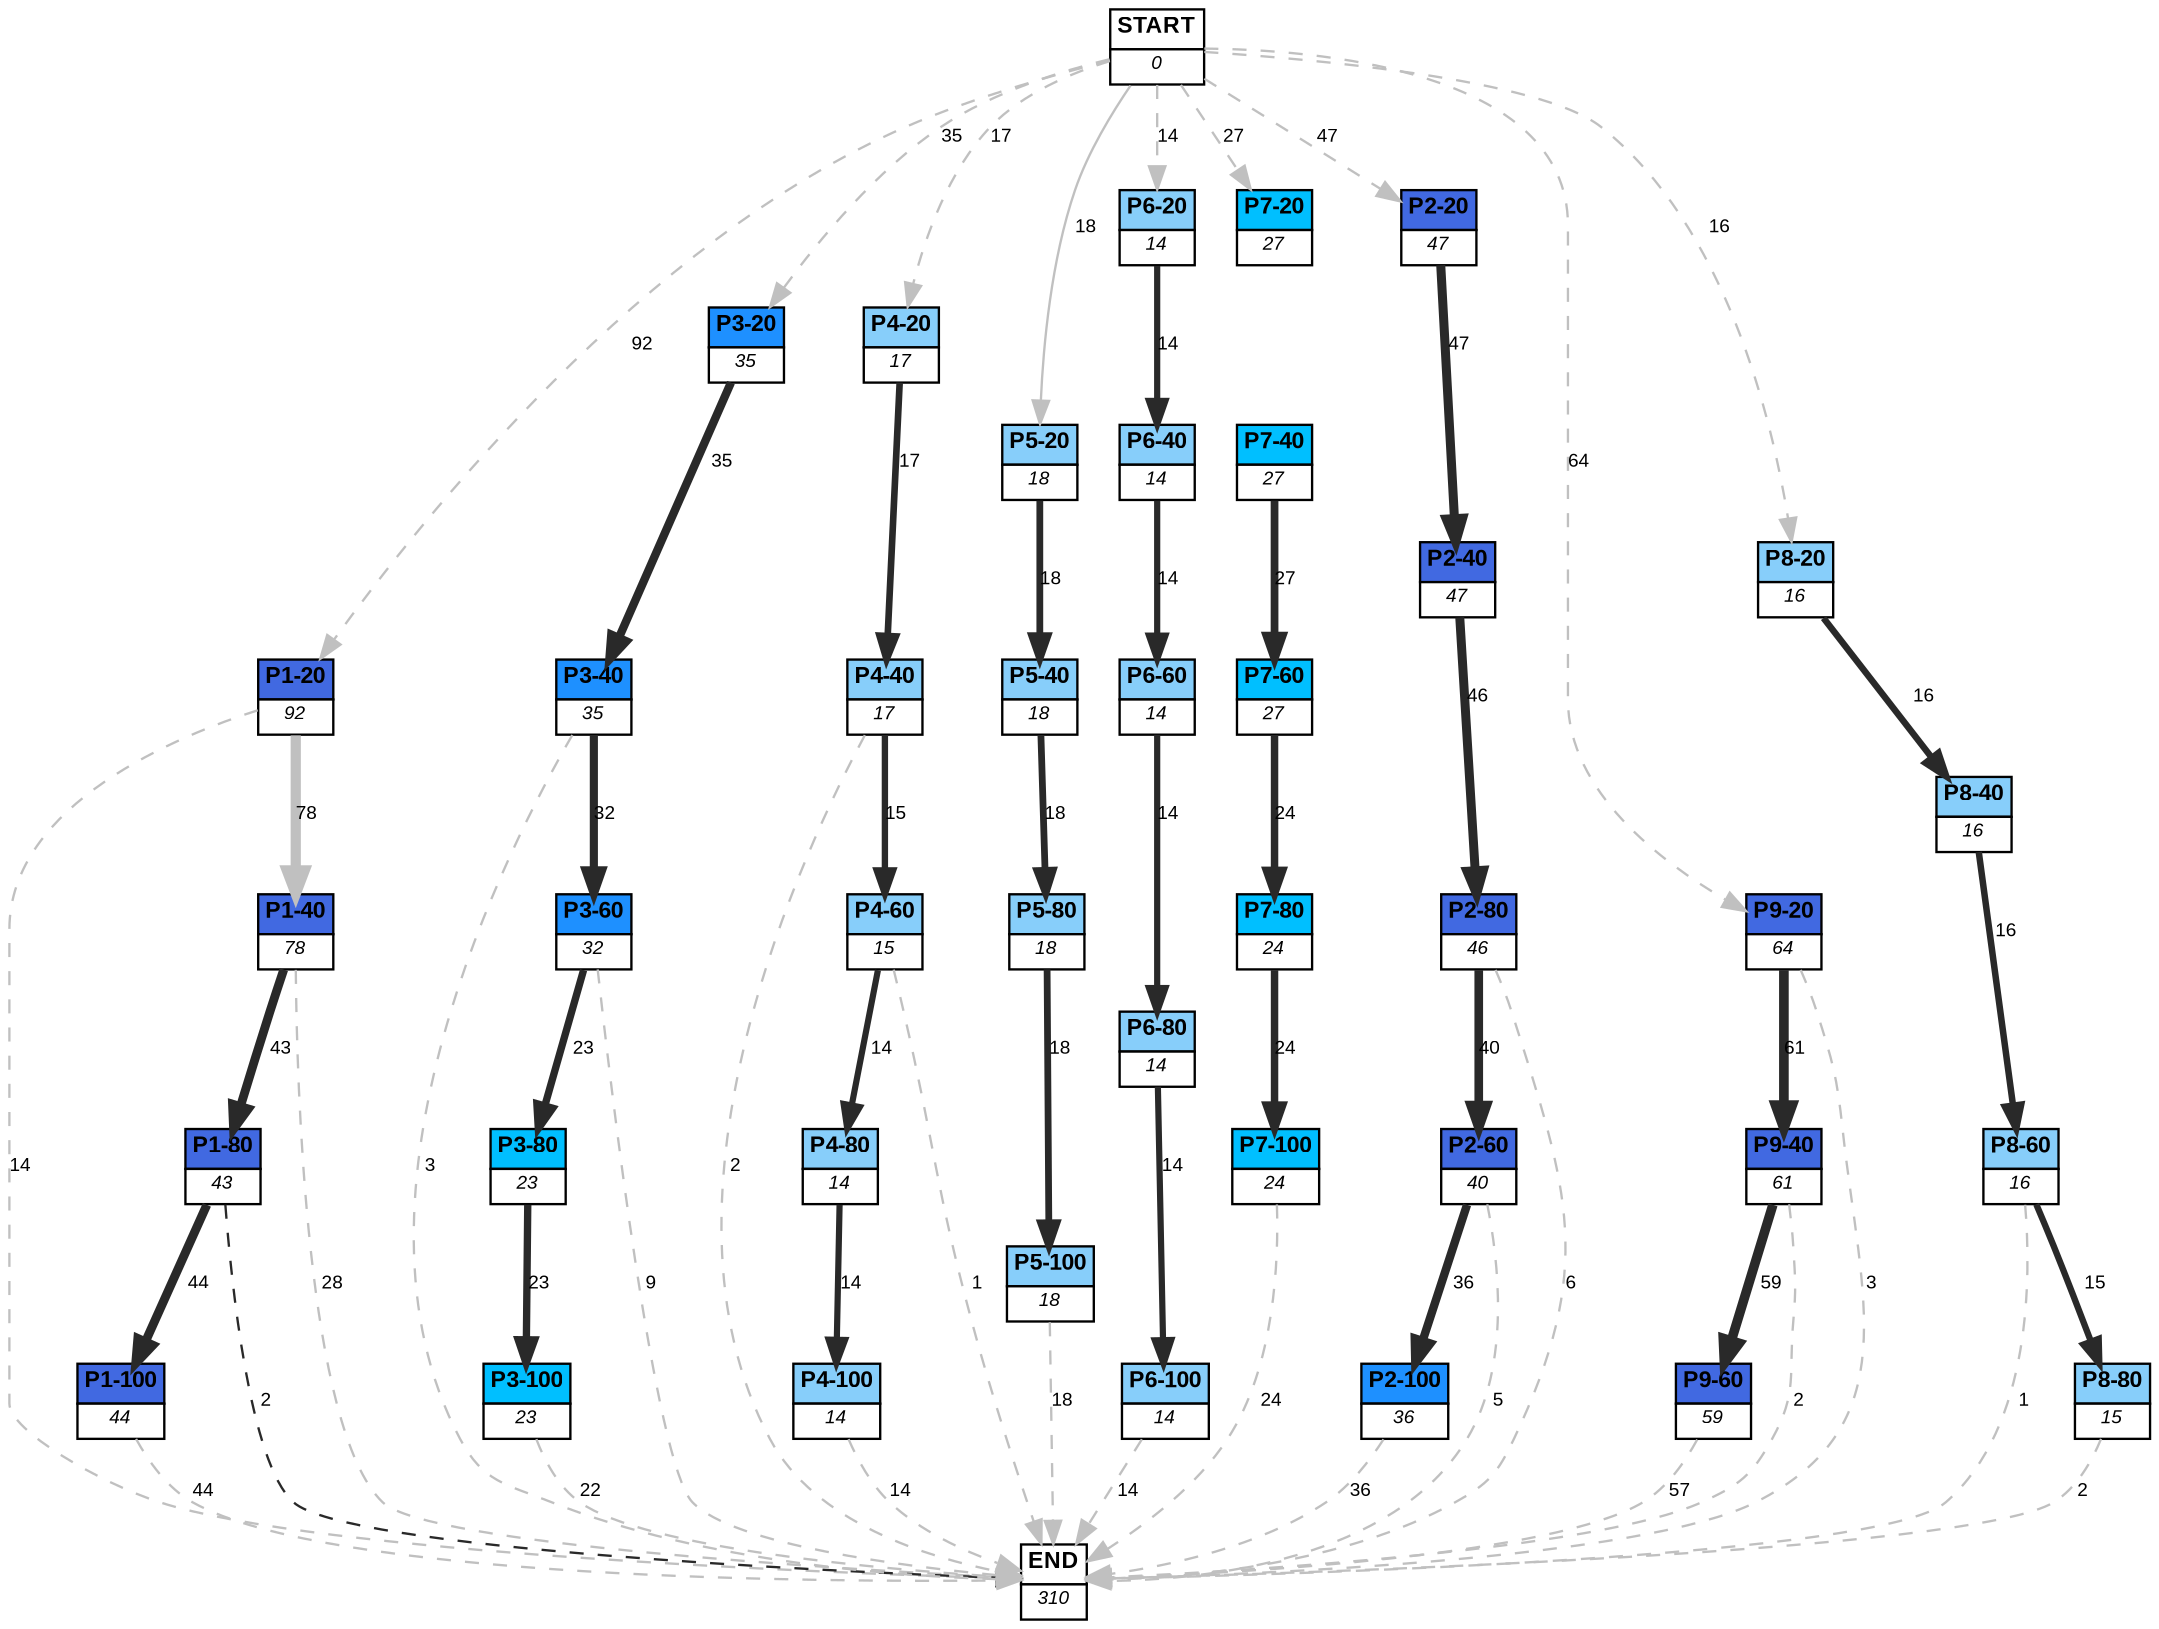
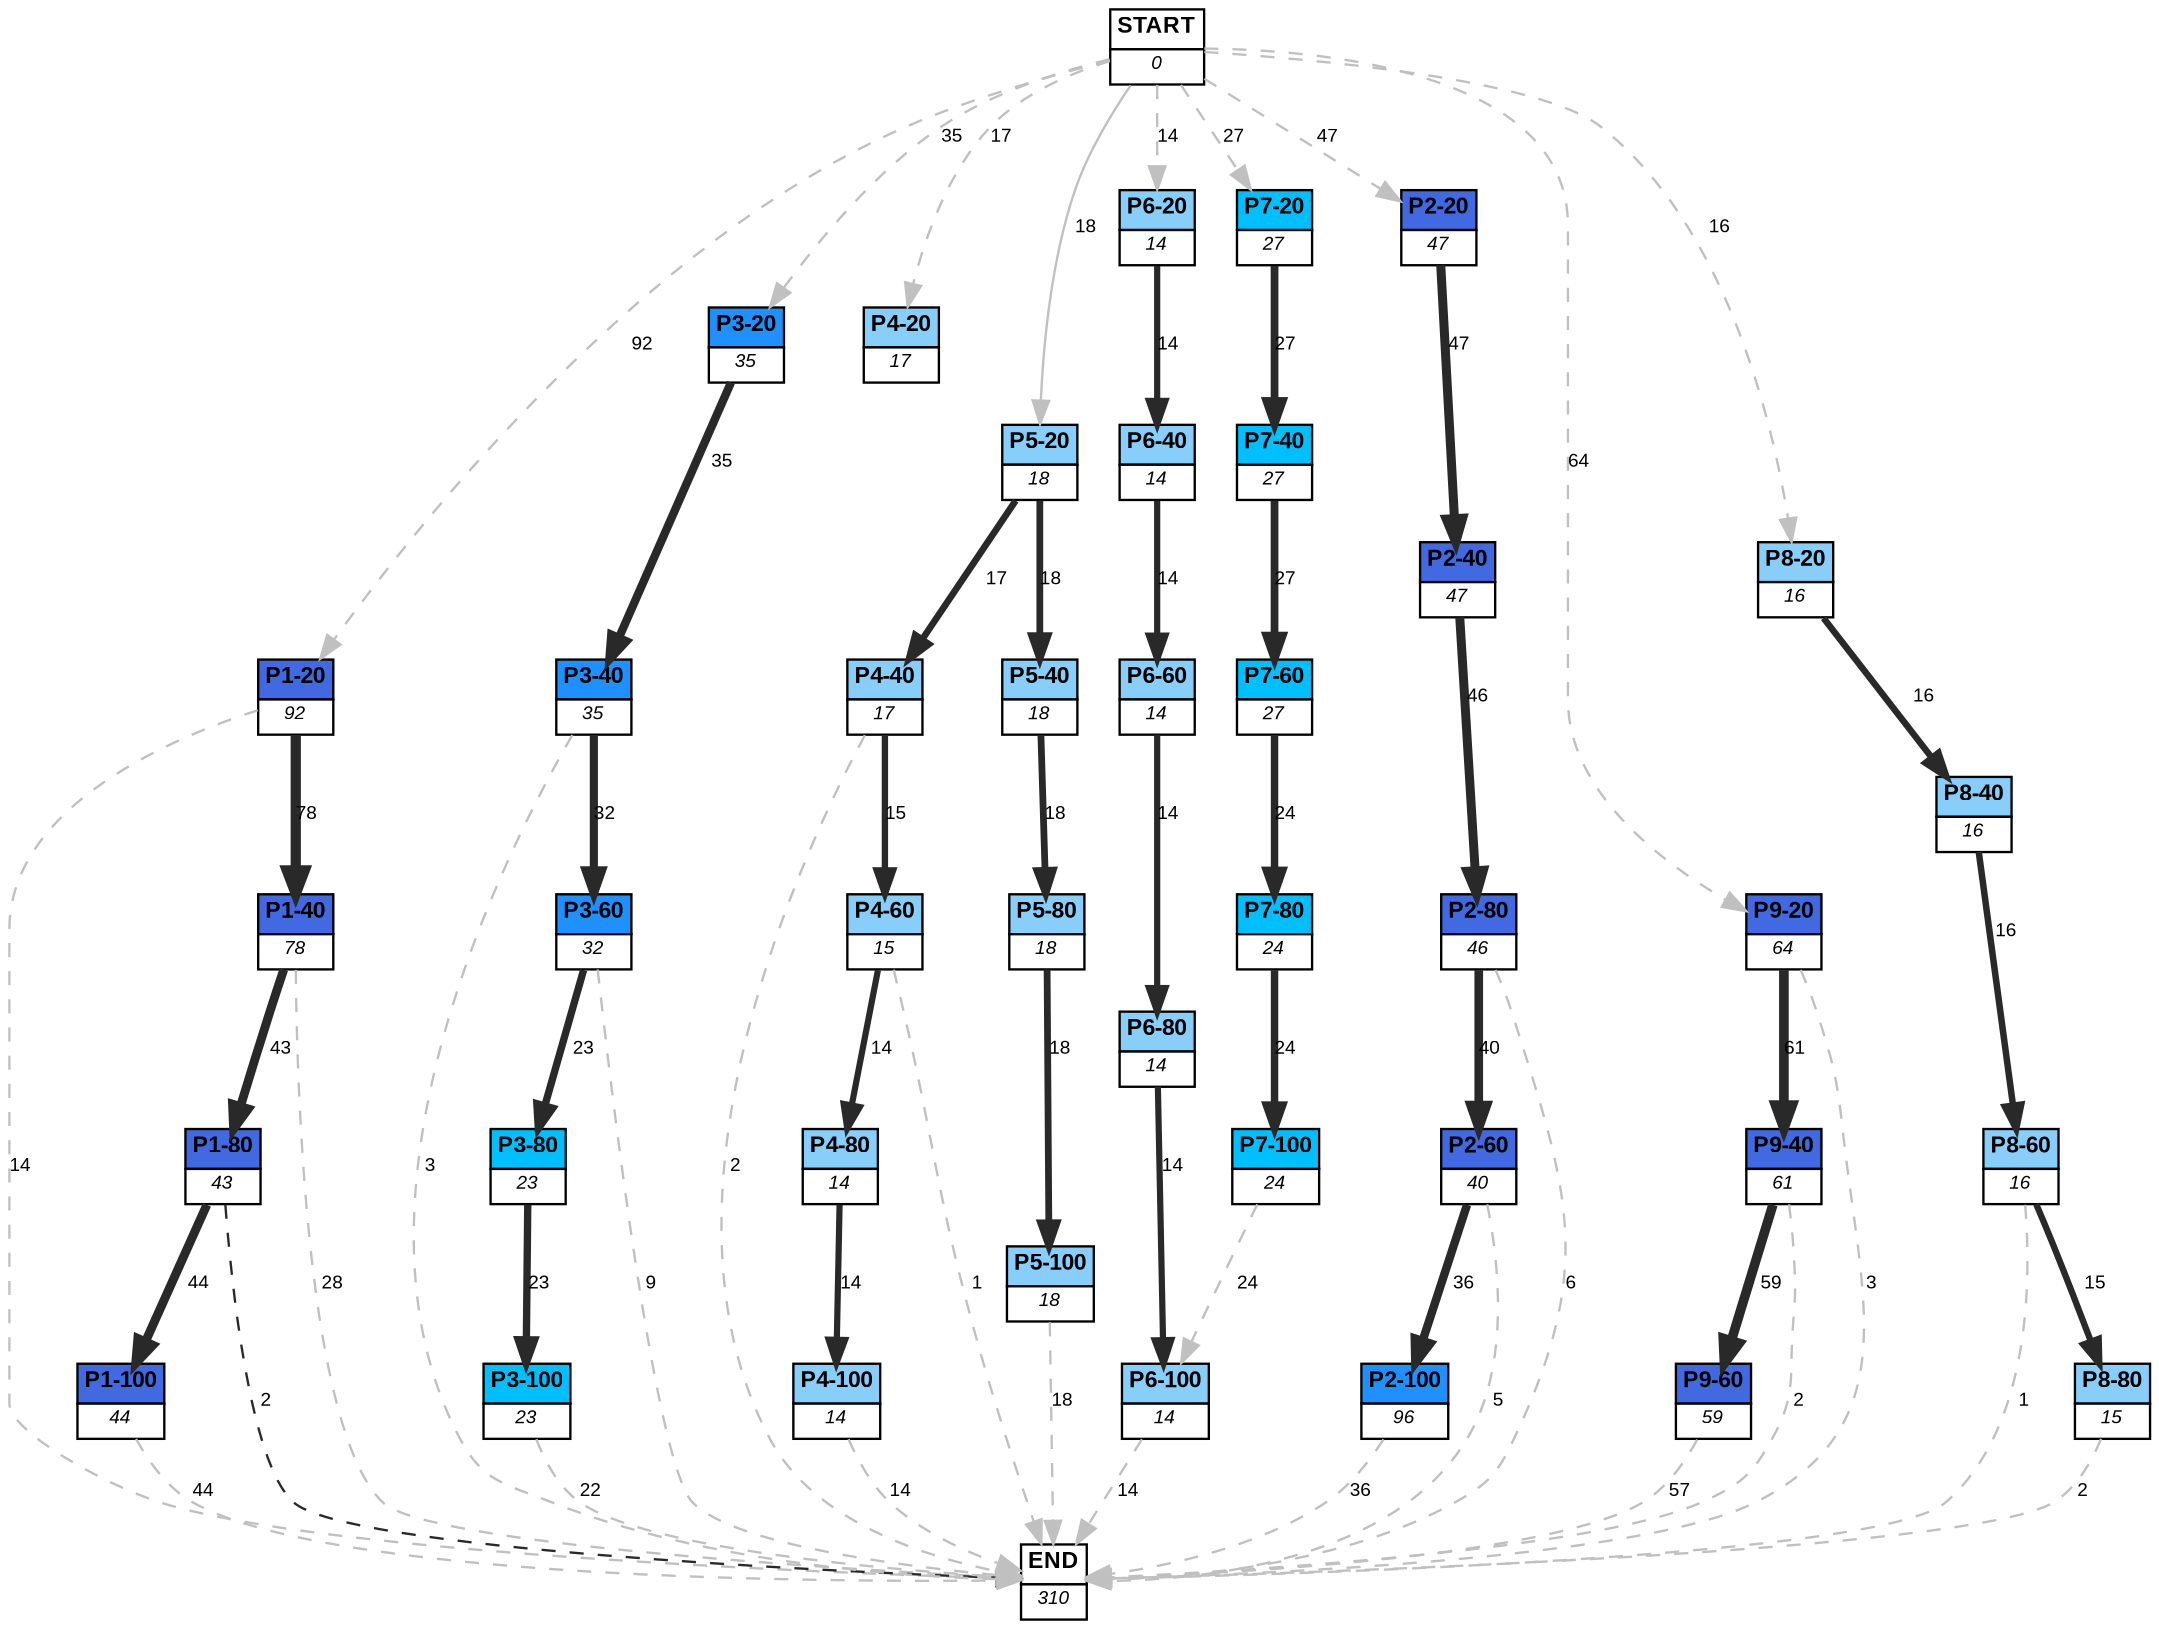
edge "P7-20" -> "P7-40": added, label "27"
edge "P4-20" -> "P4-40": now "P5-20" -> "P4-40"
edge "P1-20" -> "P1-40": color grey -> grey16
edge "P7-100" -> "END": now "P7-100" -> "P6-100"
node "P2-100": text "36" -> "96"
